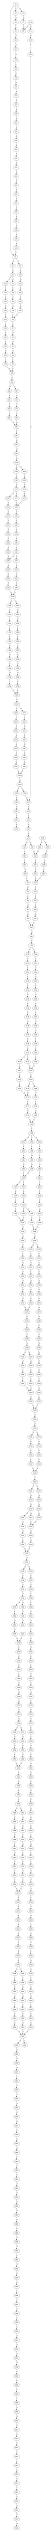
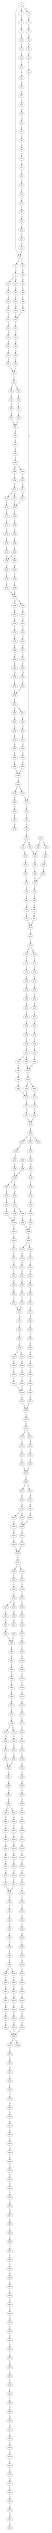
edge "S16" -> "S11": reversed
node "S198": removed
